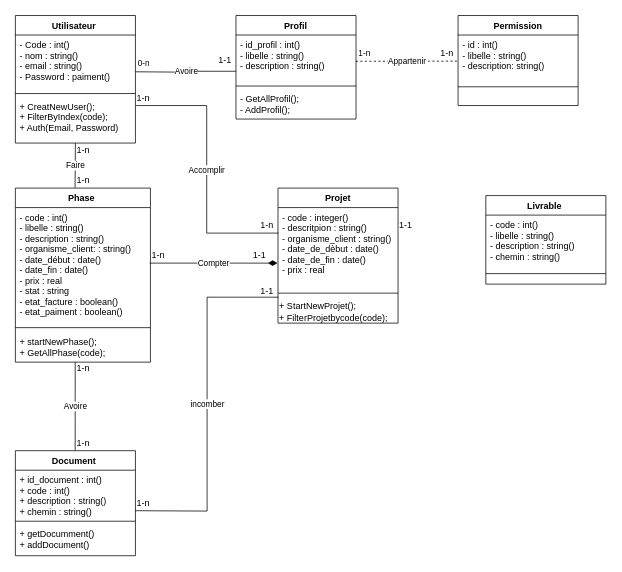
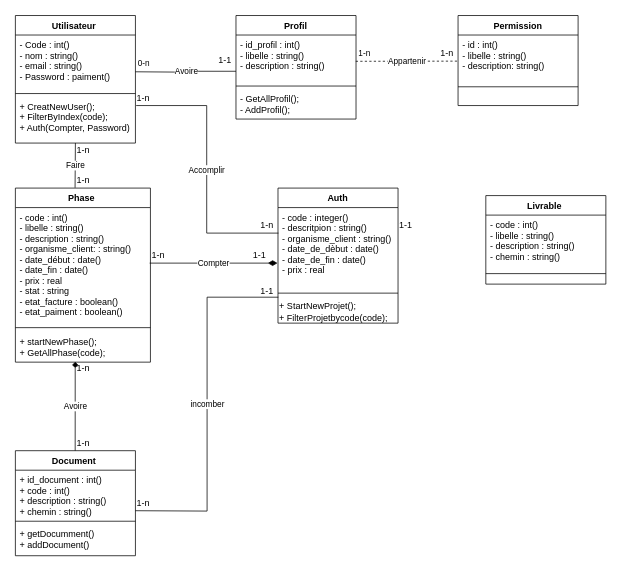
node "+ CreatNewUser(); + FilterByIndex(code); + Auth(Email, Password)": label "+ CreatNewUser(); + FilterByIndex(code); + Auth(Email, Password)" -> "+ CreatNewUser(); + FilterByIndex(code); + Auth(Compter, Password)"
node "Projet": label "Projet" -> "Auth"
edge "+ startNewPhase(); + GetAllPhase(code);" -- "Document": arrowhead none -> diamond
